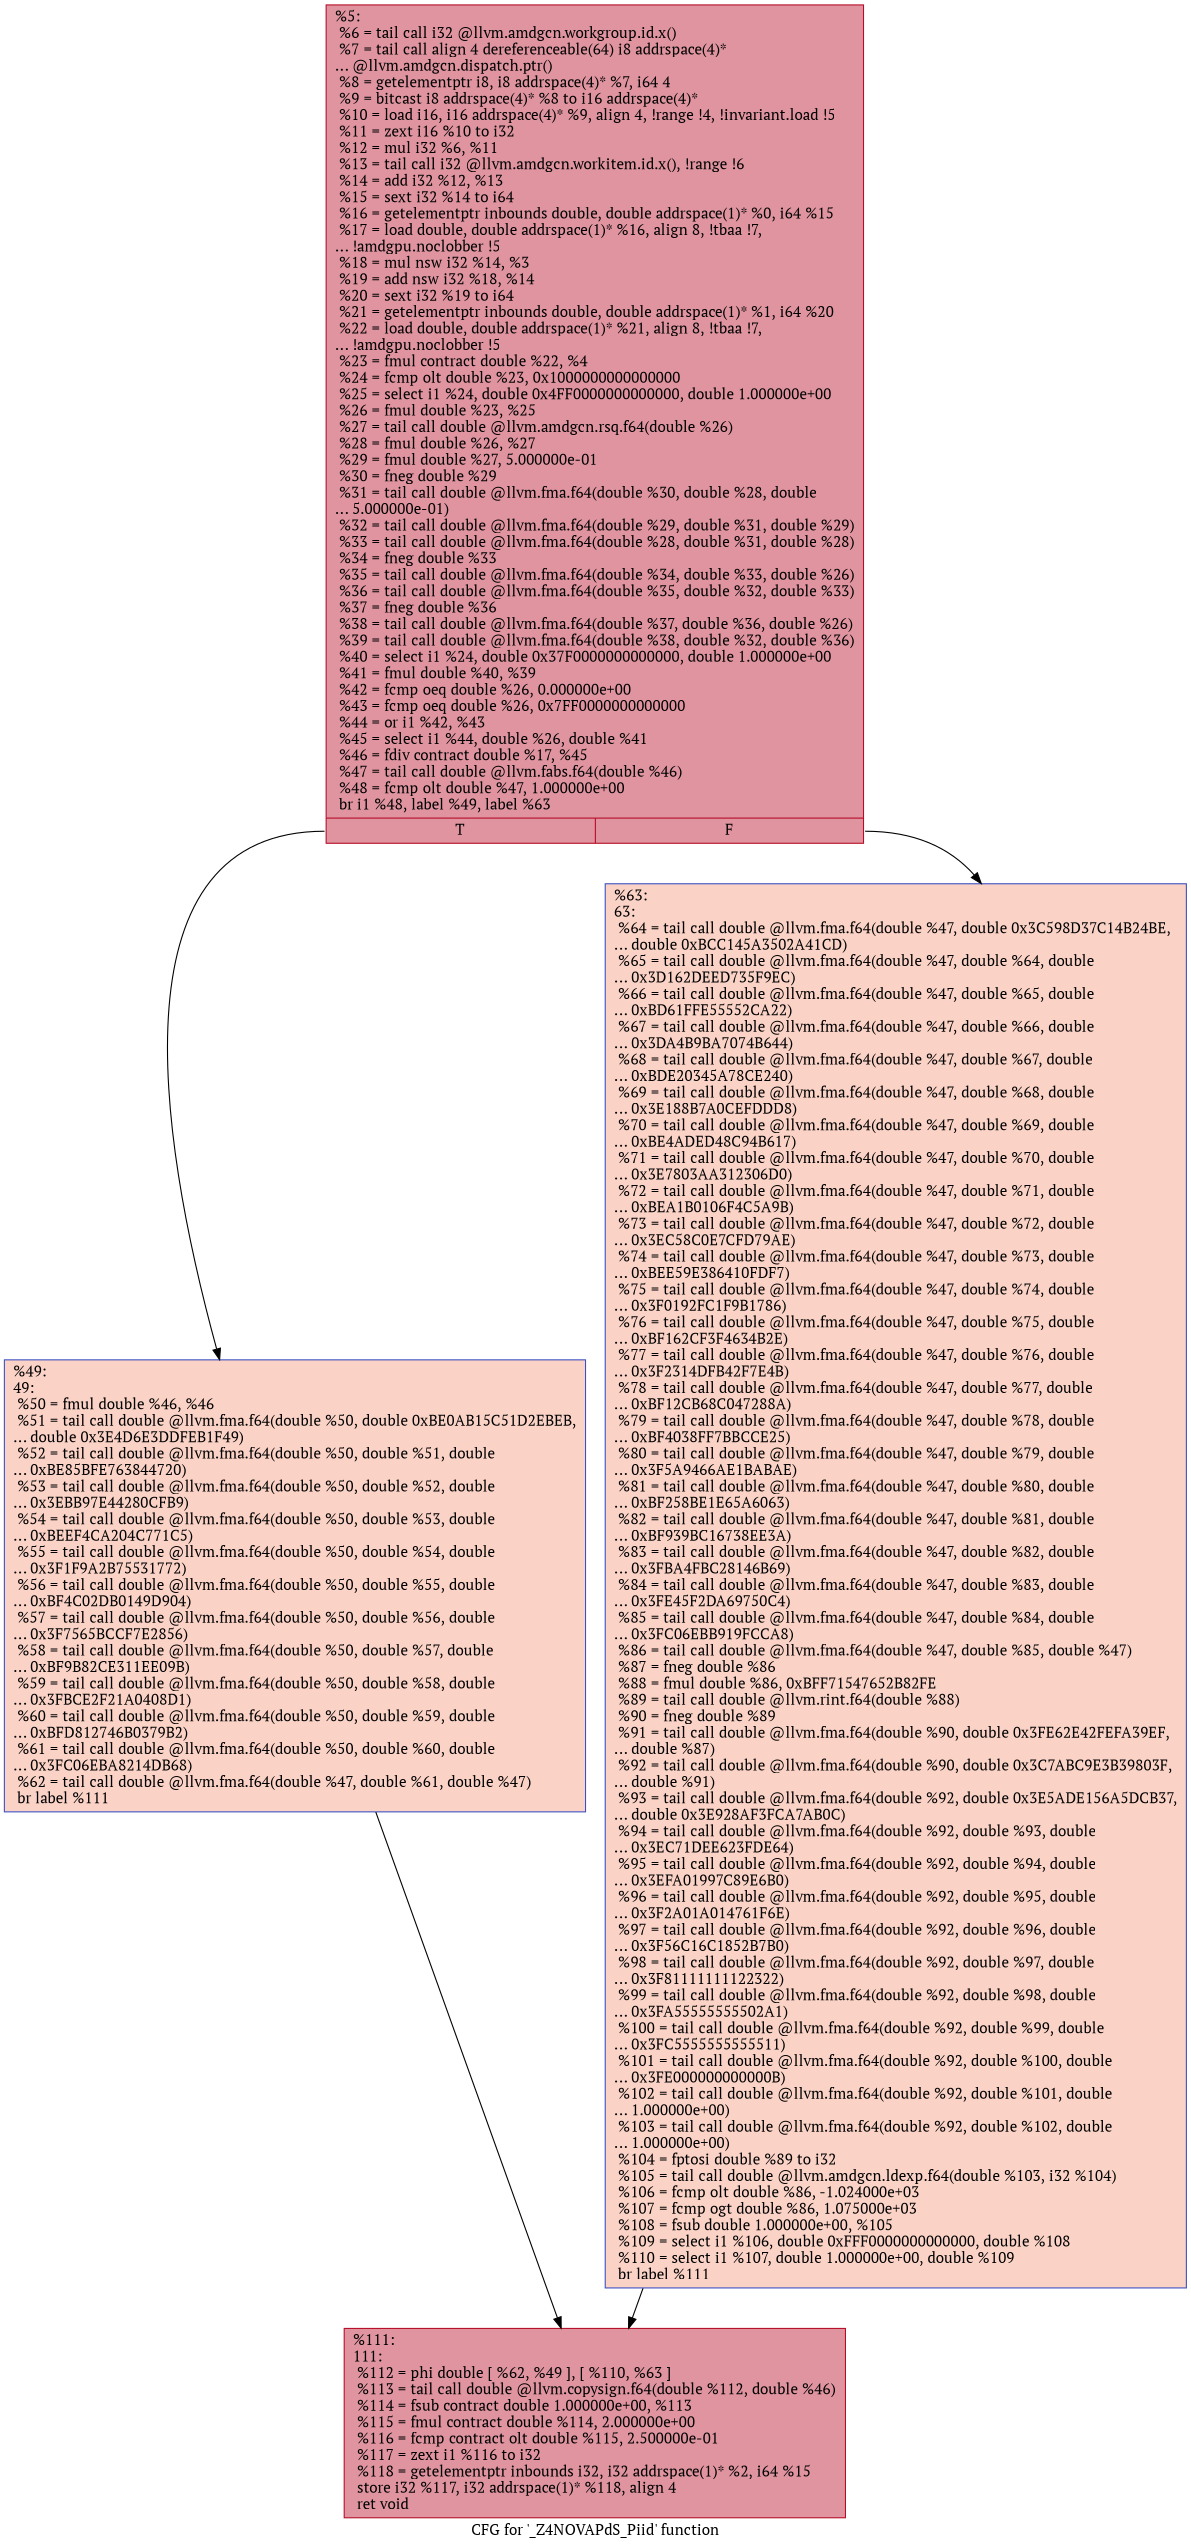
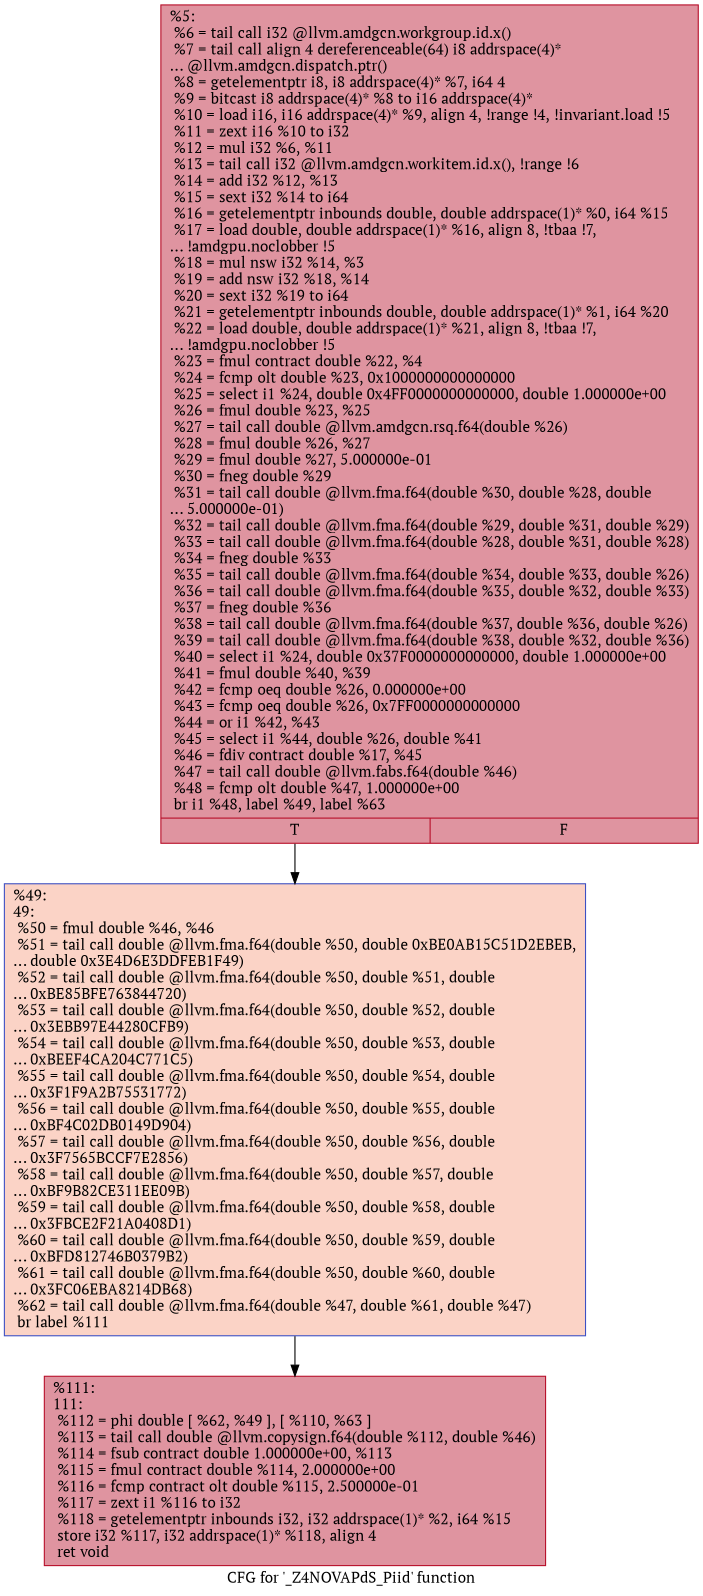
node "%63:": removed
